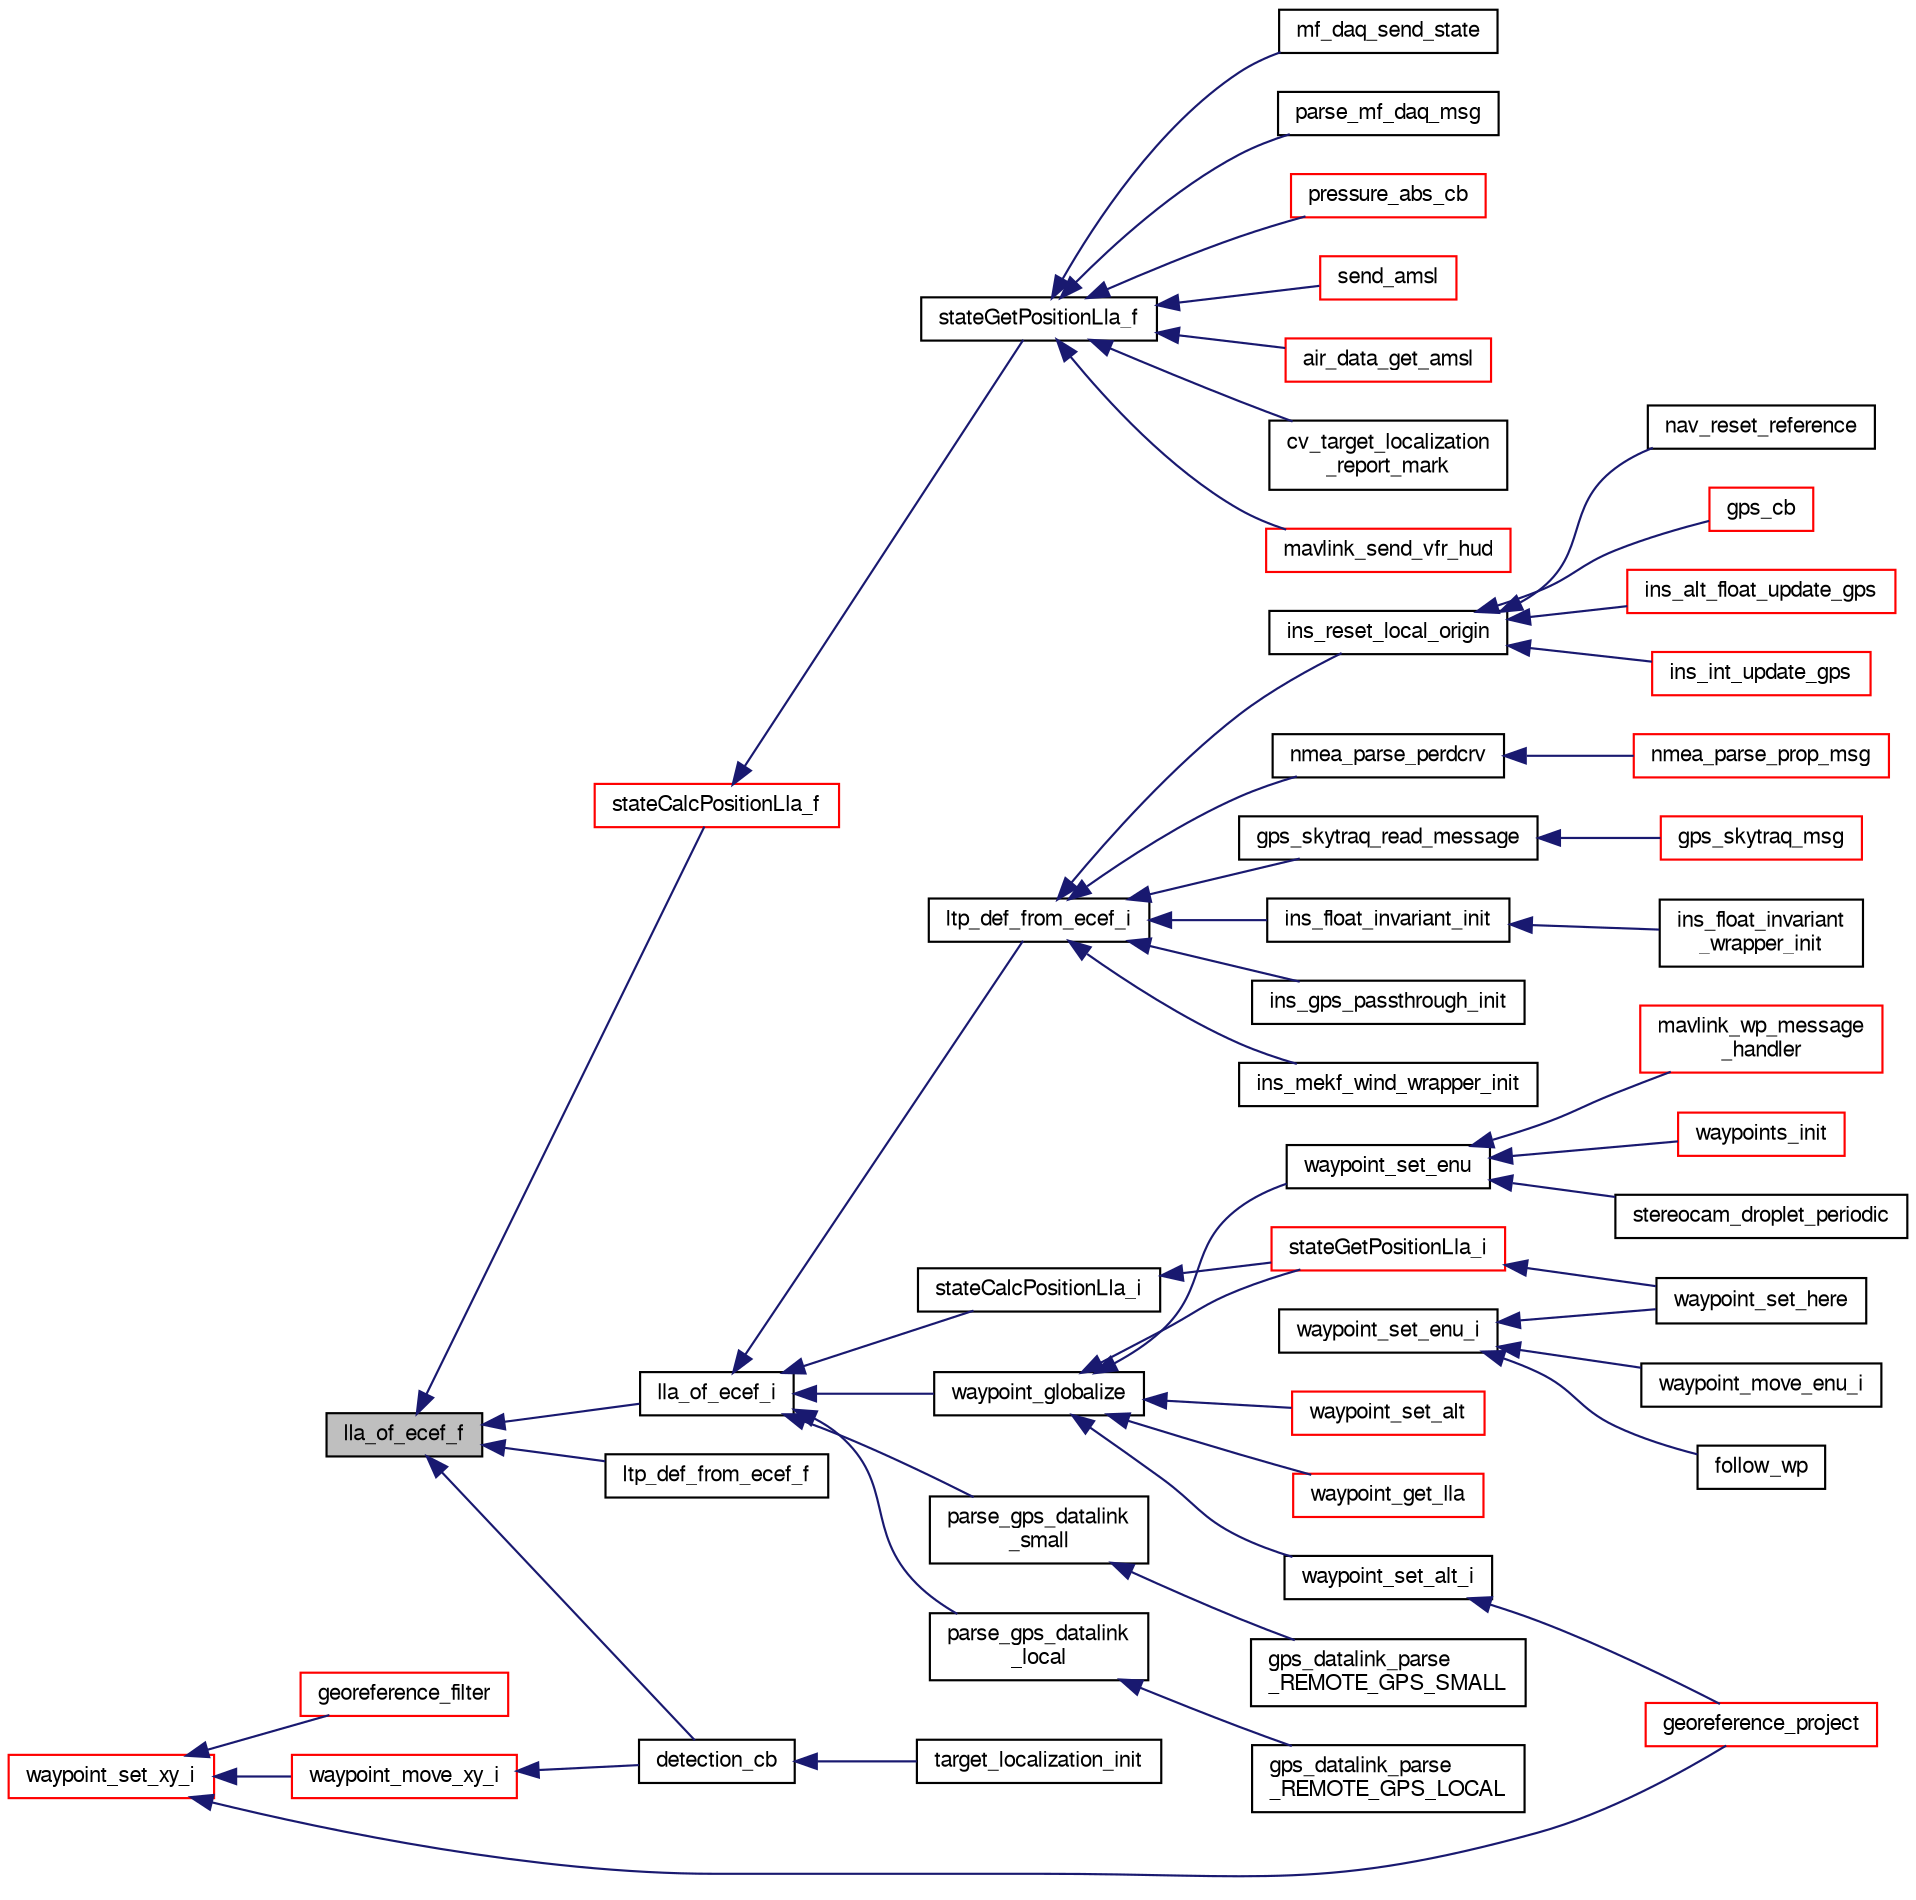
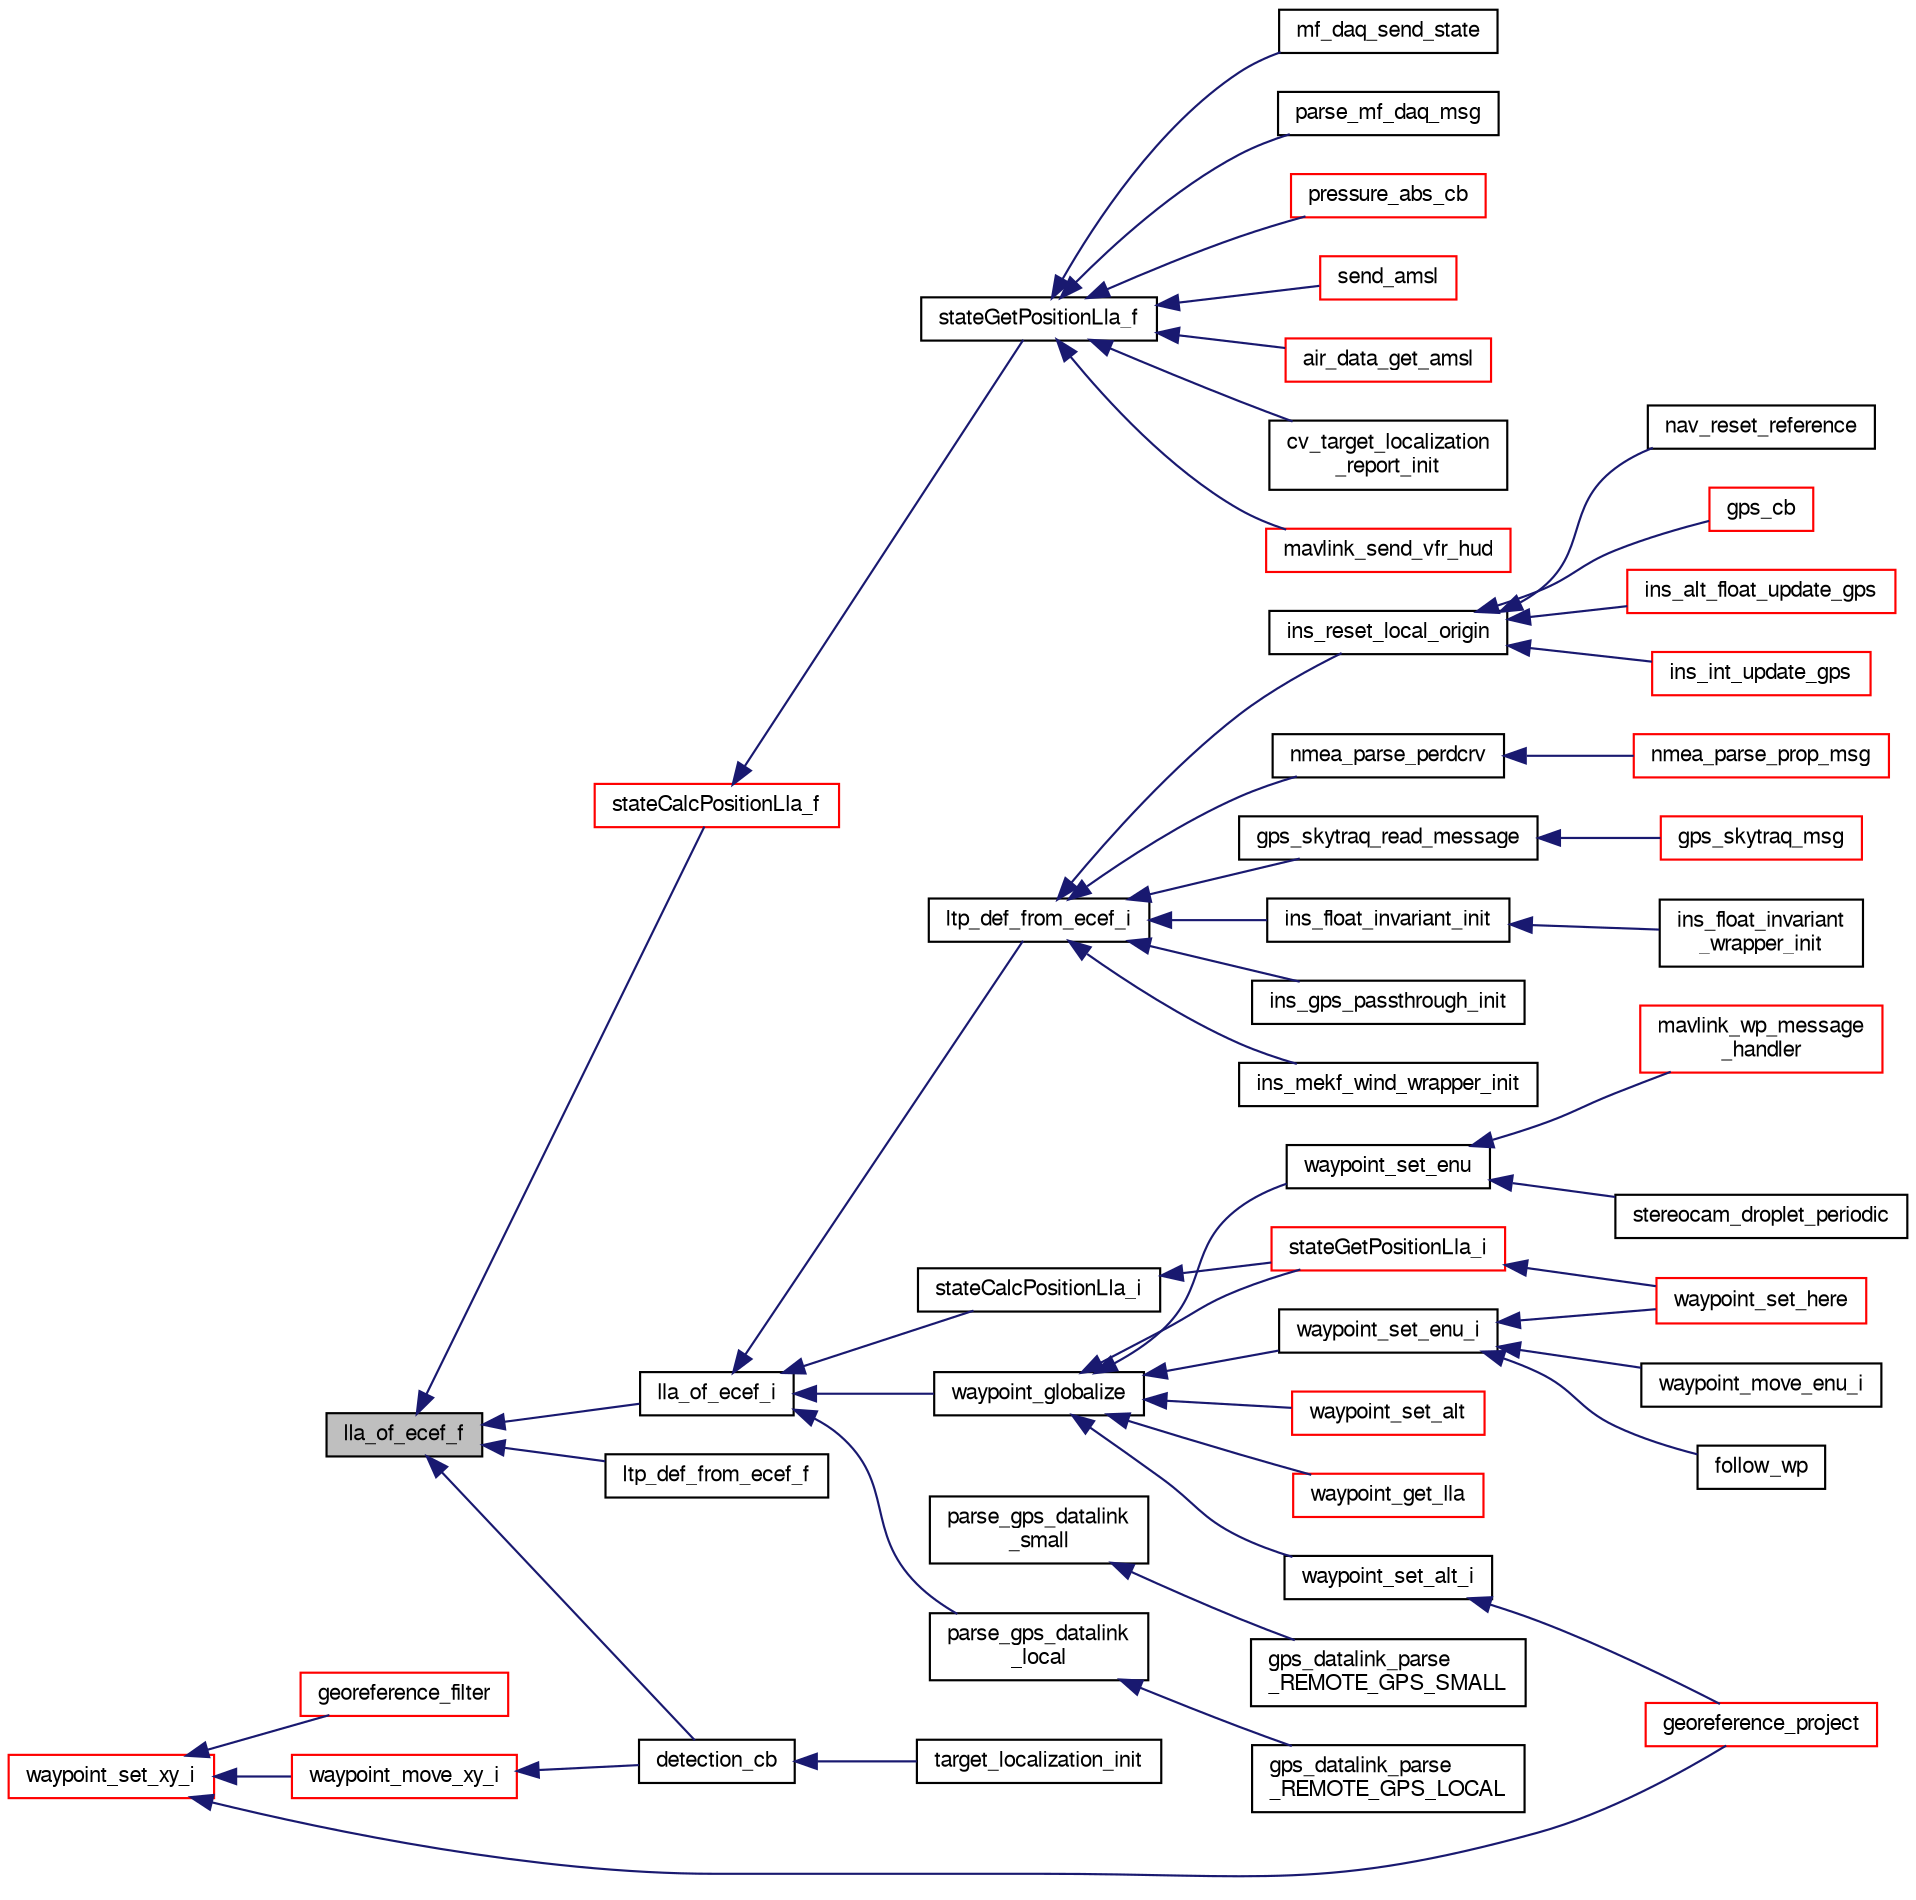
node "cv_target_localization _report_mark": label "cv_target_localization _report_mark" -> "cv_target_localization _report_init"
node "waypoints_init": removed
node "waypoint_set_here": color black -> red
edge "waypoint_set_enu_i" -> "waypoint_globalize": added
edge "parse_gps_datalink _small" -> "lla_of_ecef_i": removed
